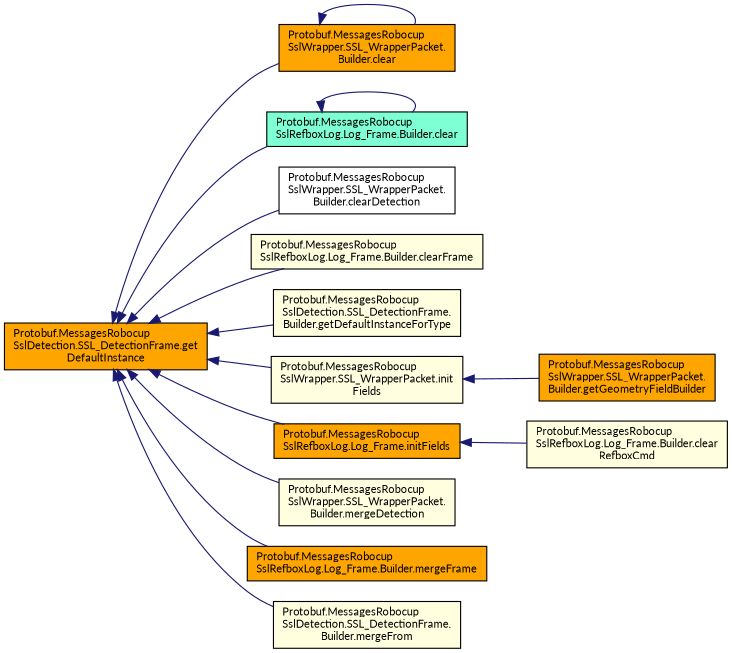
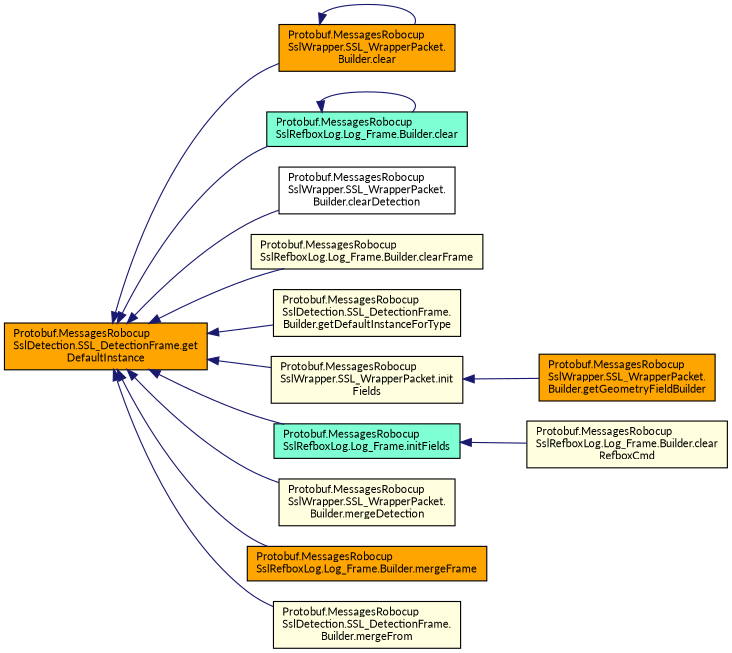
node "Protobuf.MessagesRobocup SslRefboxLog.Log_Frame.initFields": fillcolor orange -> aquamarine
